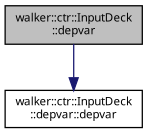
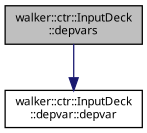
node "walker::ctr::InputDeck ::depvar": label "walker::ctr::InputDeck ::depvar" -> "walker::ctr::InputDeck ::depvars"
